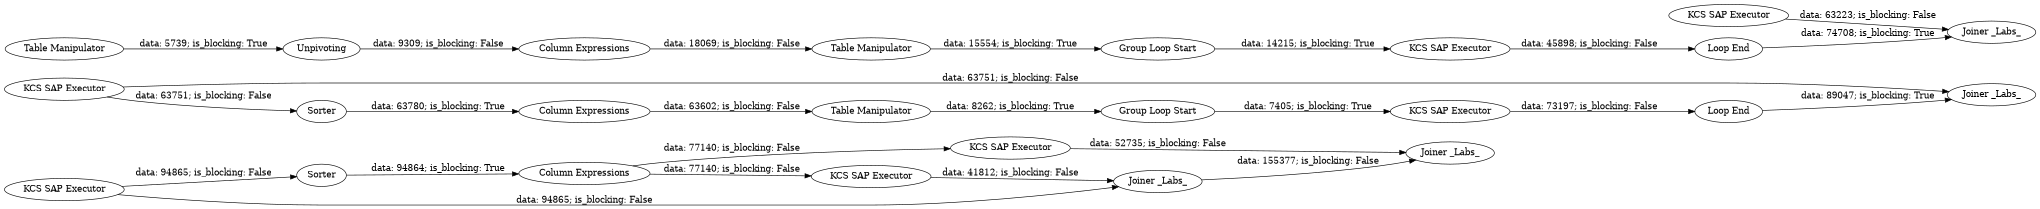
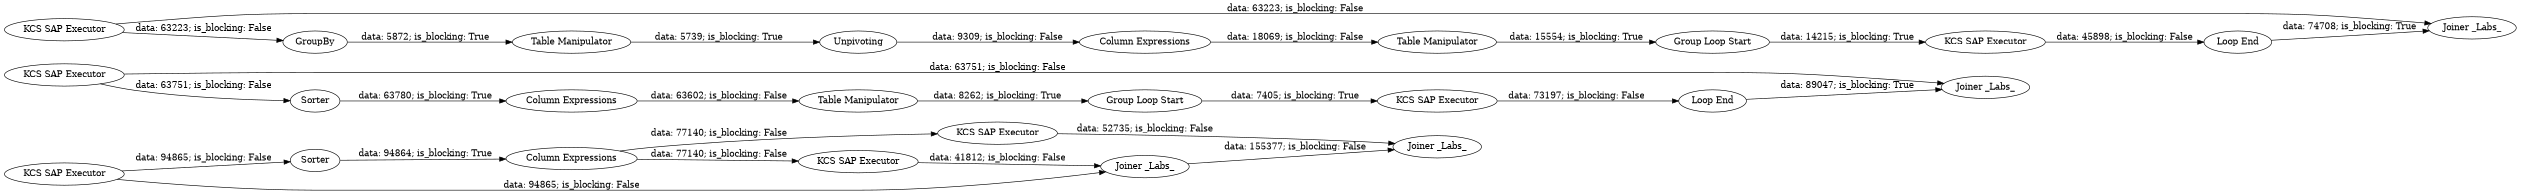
node "GroupBy": added
